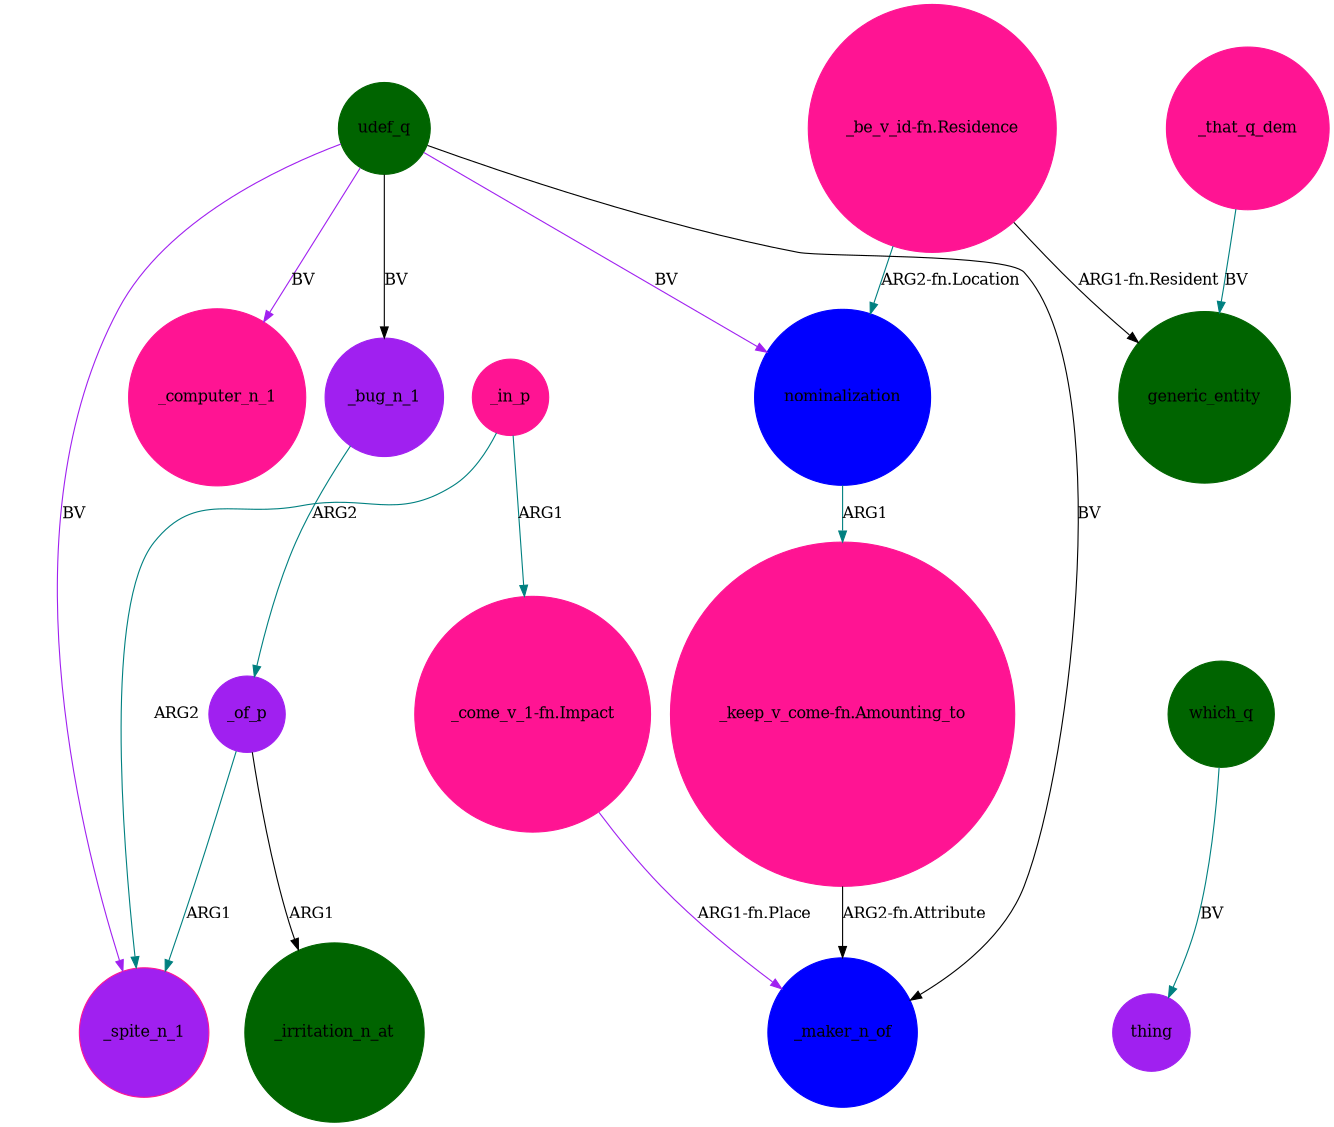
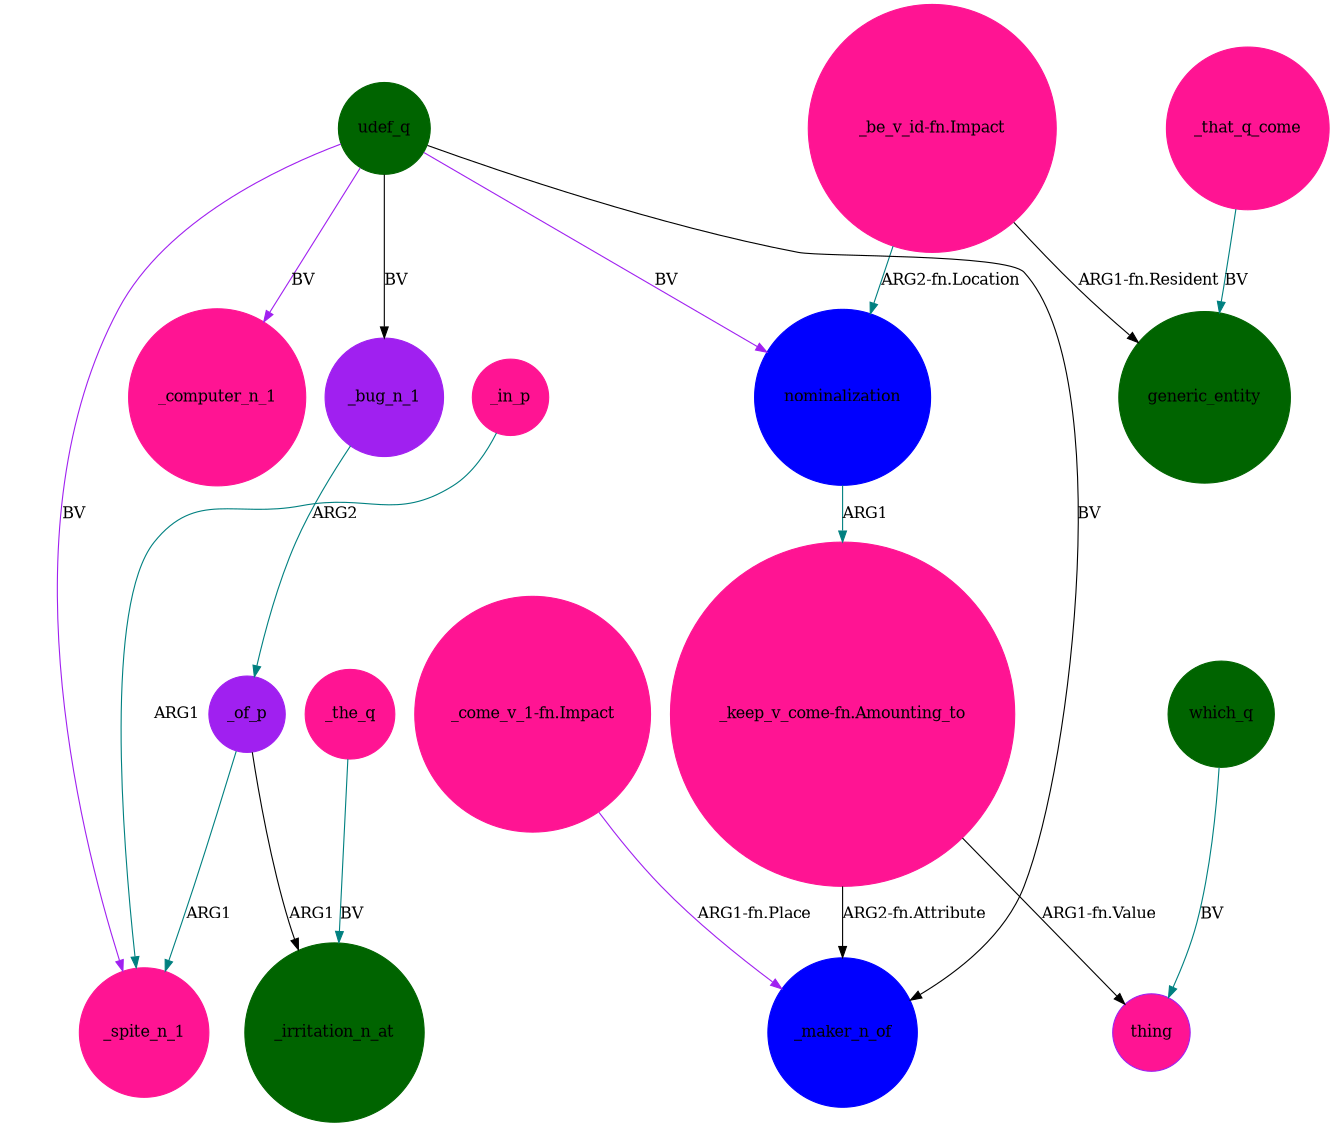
node "_be_v_id-fn.Residence": label "_be_v_id-fn.Residence" -> "_be_v_id-fn.Impact"
node "_that_q_dem": label "_that_q_dem" -> "_that_q_come"
edge "_in_p" -> "_come_v_1-fn.Impact": removed, label "ARG1"
edge "_in_p" -> "_spite_n_1": label "ARG2" -> "ARG1"
node "_the_q": added
edge "_keep_v_come-fn.Amounting_to" -> "thing": added, label "ARG1-fn.Value"
node "_spite_n_1": fillcolor purple -> deeppink
node "thing": fillcolor purple -> deeppink
